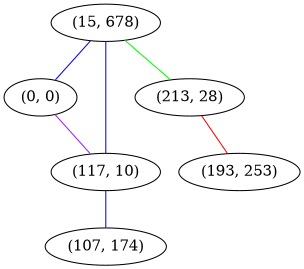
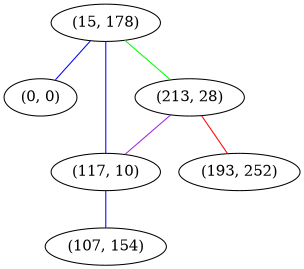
node "(15, 678)": label "(15, 678)" -> "(15, 178)"
edge "(0, 0)" -- "(117, 10)": now "(213, 28)" -- "(117, 10)"
node "(193, 253)": label "(193, 253)" -> "(193, 252)"
node "(107, 174)": label "(107, 174)" -> "(107, 154)"
